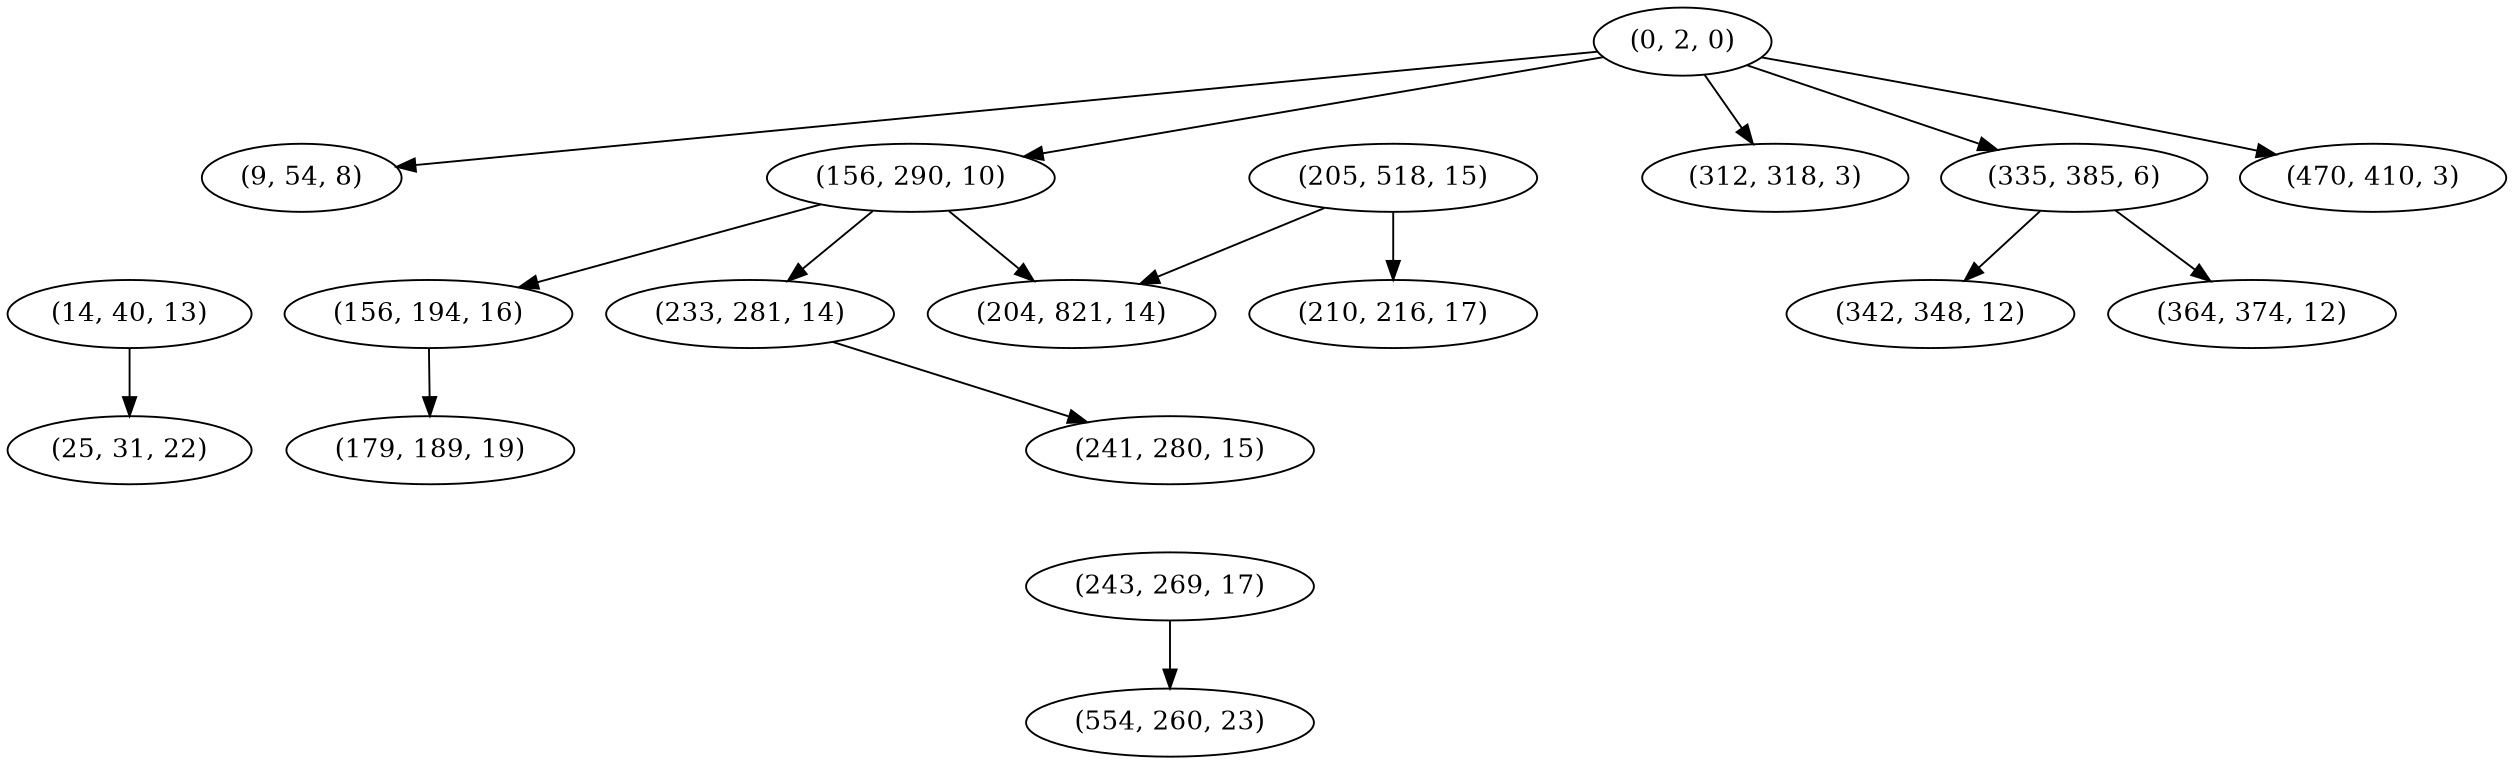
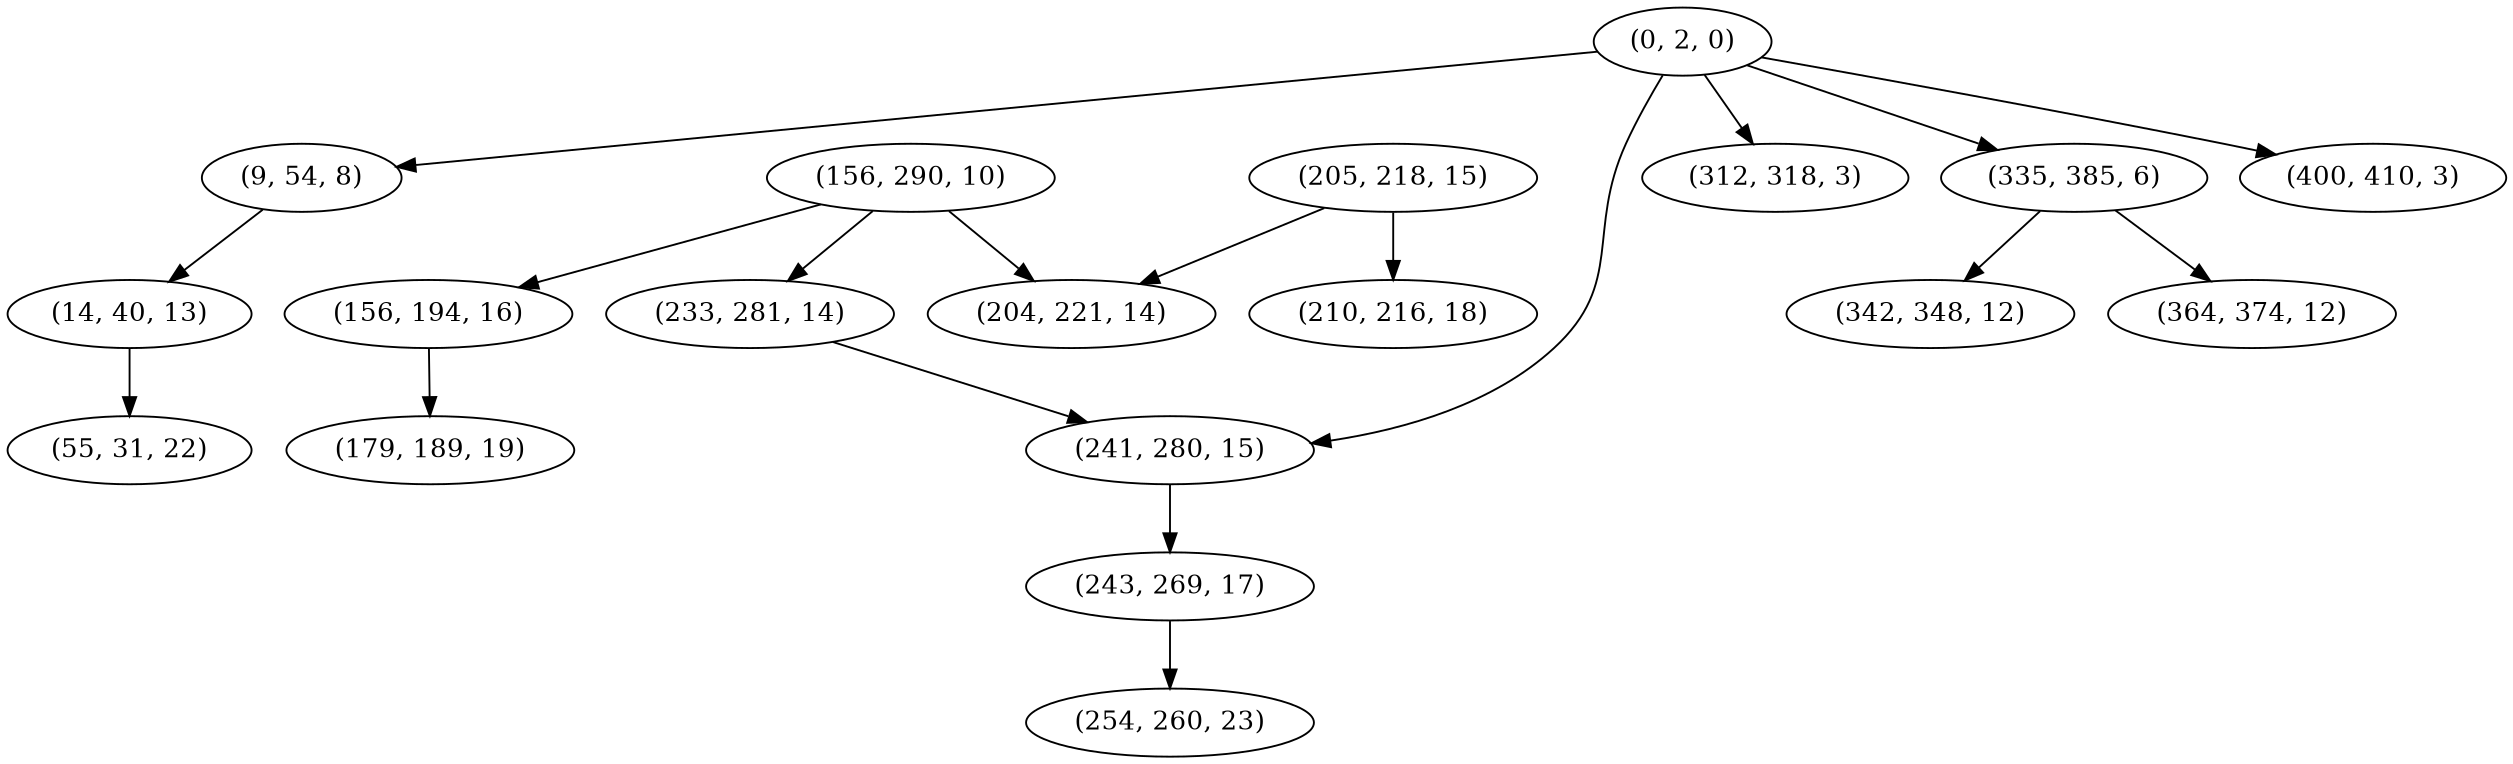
edge "(0, 2, 0)" -> "(156, 290, 10)": now "(0, 2, 0)" -> "(241, 280, 15)"
node "(205, 518, 15)": label "(205, 518, 15)" -> "(205, 218, 15)"
node "(470, 410, 3)": label "(470, 410, 3)" -> "(400, 410, 3)"
edge "(9, 54, 8)" -> "(14, 40, 13)": added
node "(204, 821, 14)": label "(204, 821, 14)" -> "(204, 221, 14)"
node "(210, 216, 17)": label "(210, 216, 17)" -> "(210, 216, 18)"
node "(25, 31, 22)": label "(25, 31, 22)" -> "(55, 31, 22)"
edge "(241, 280, 15)" -> "(243, 269, 17)": added
node "(554, 260, 23)": label "(554, 260, 23)" -> "(254, 260, 23)"
